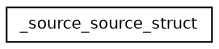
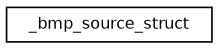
node "_source_source_struct": label "_source_source_struct" -> "_bmp_source_struct"
